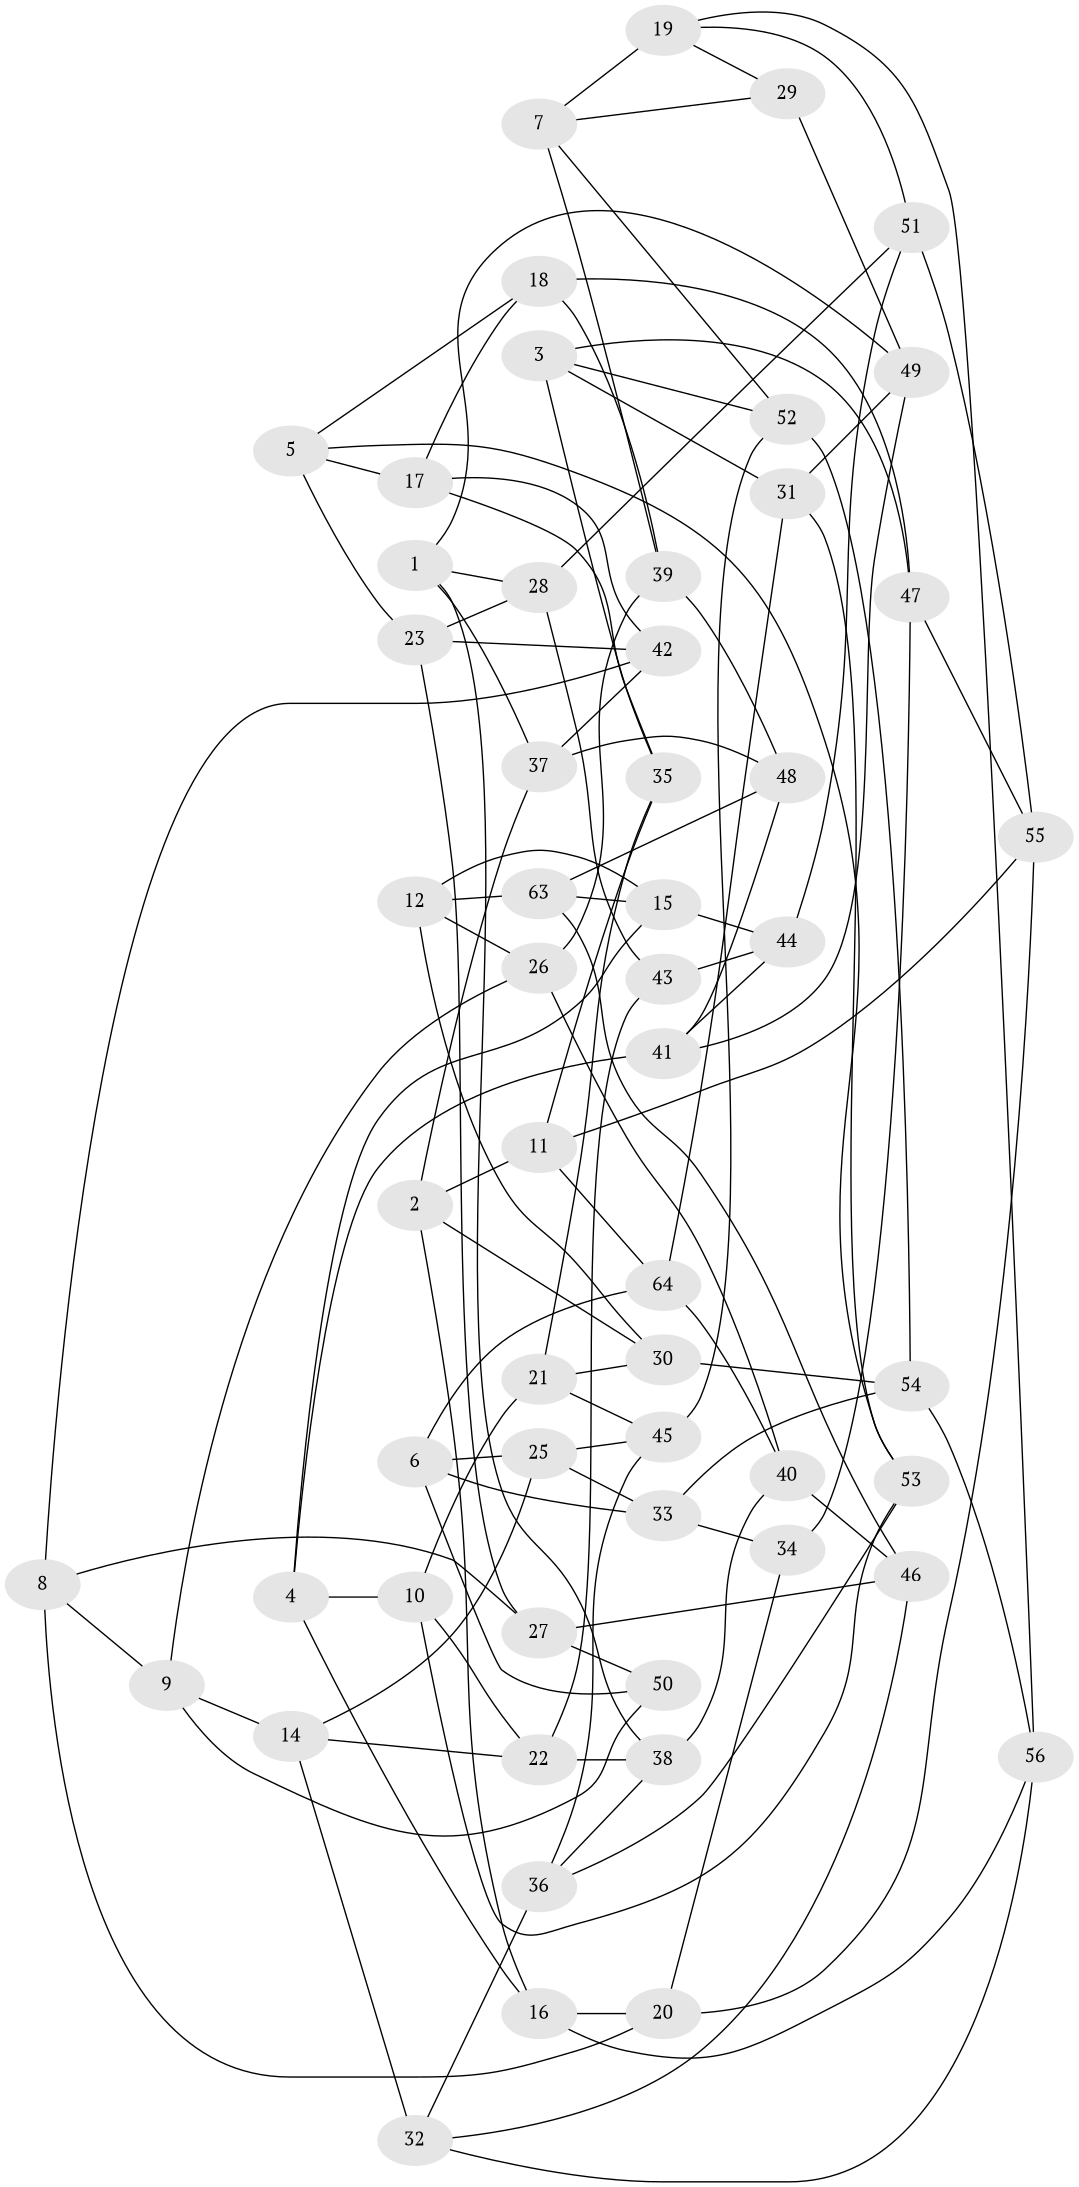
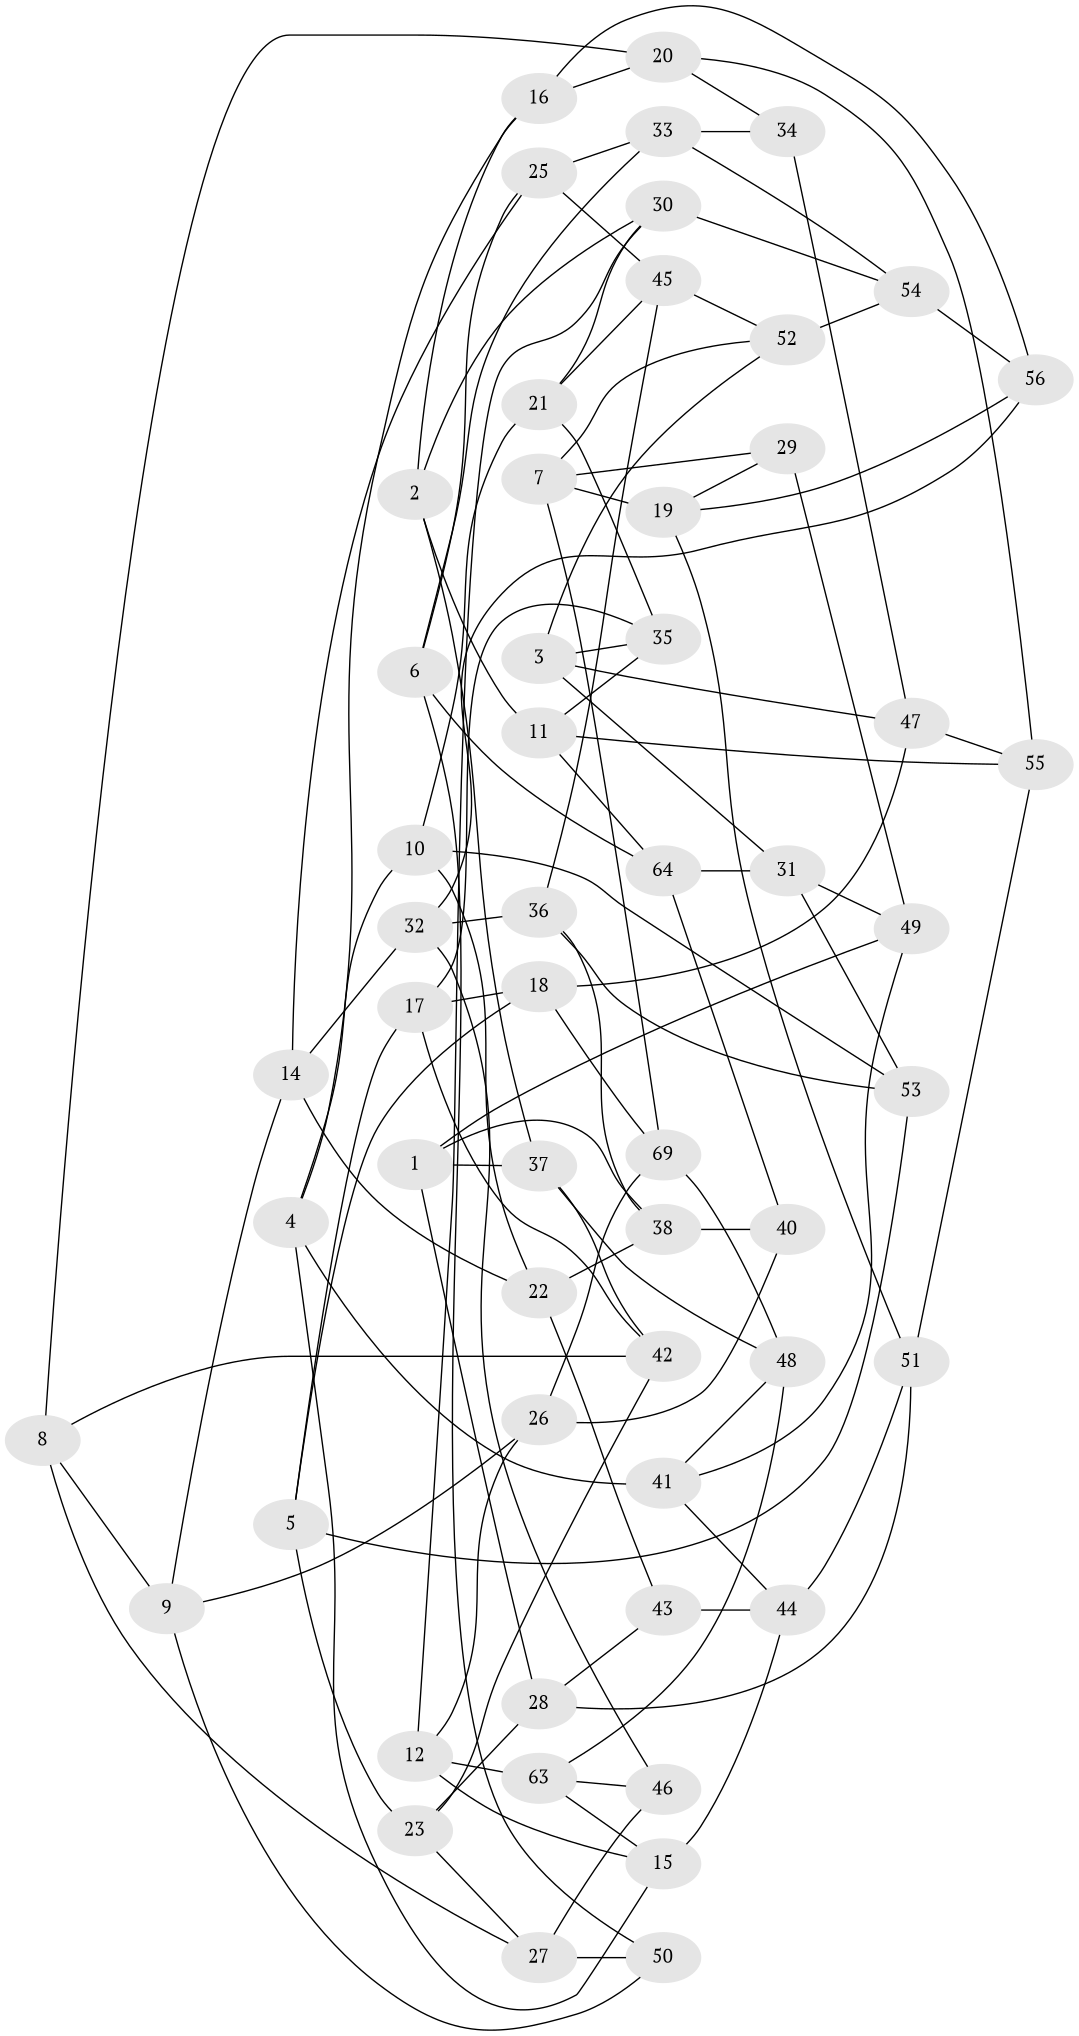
node "39": label "39" -> "69"
edge "40" -- "46": removed
